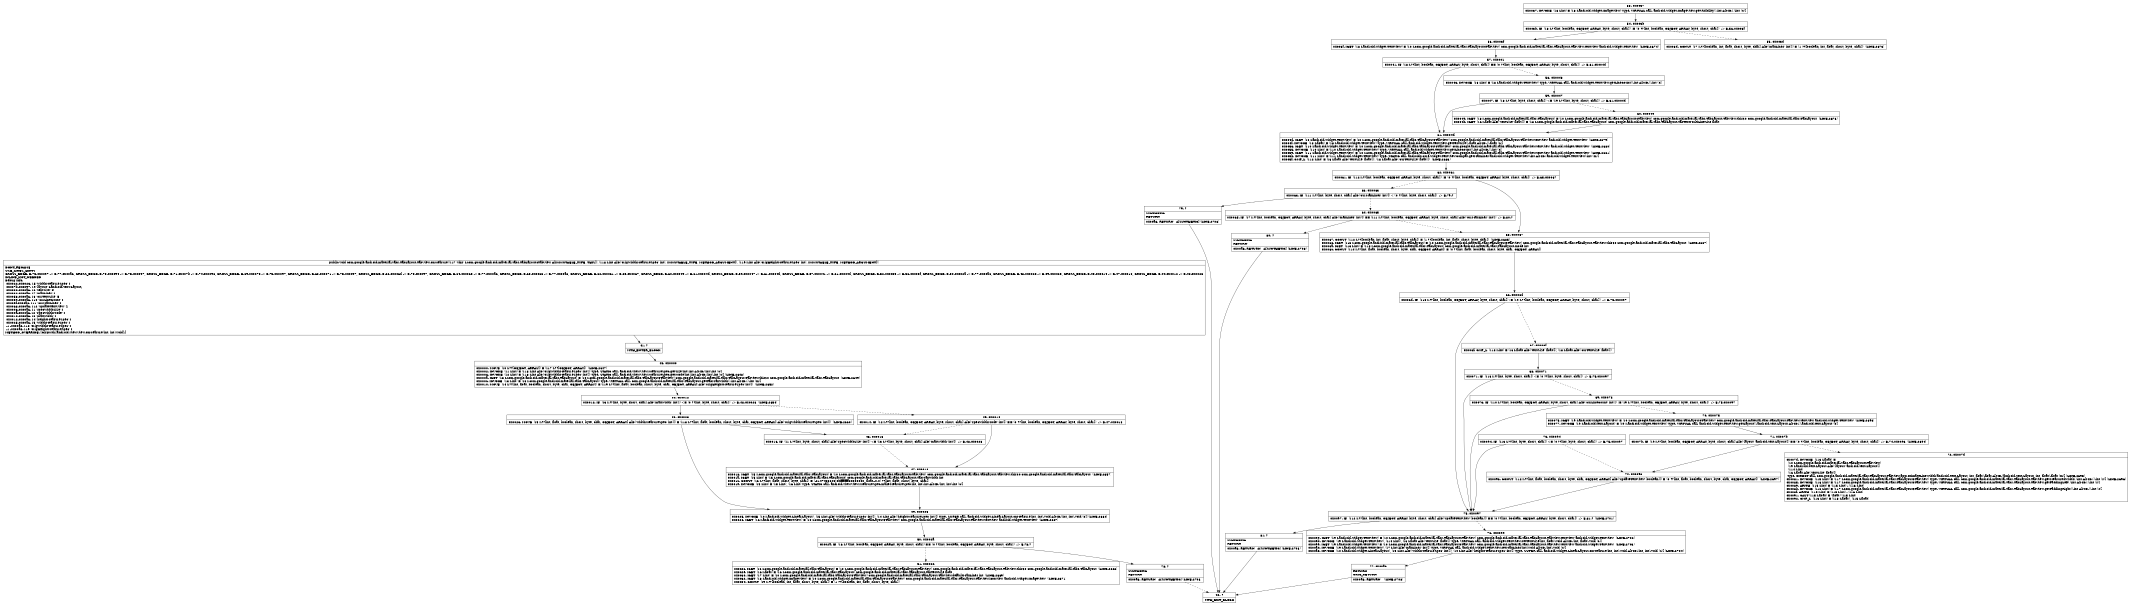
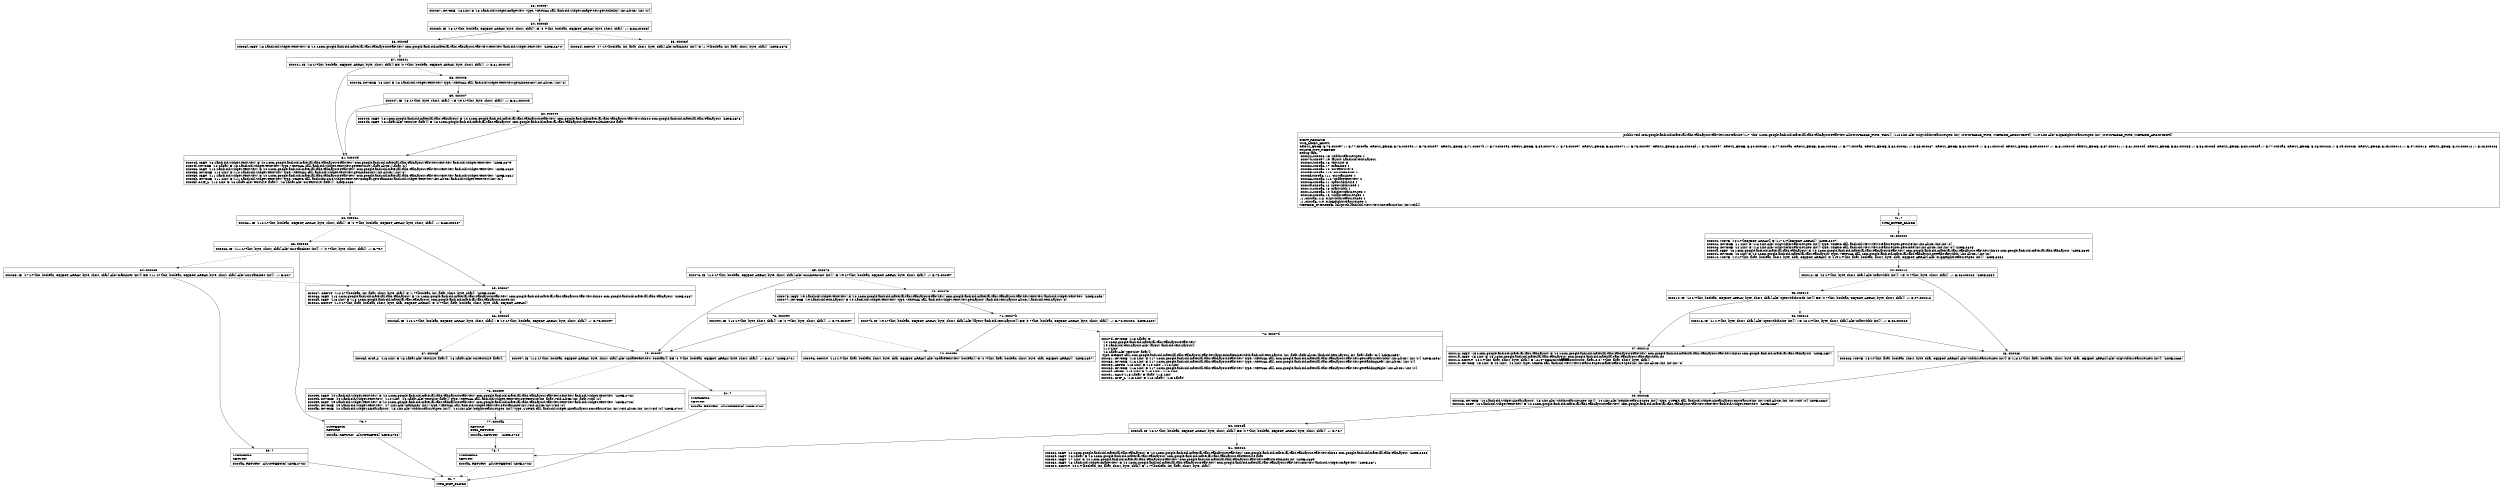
node "68: 0x0071": removed
edge "48: 0x0023" -> "46: 0x0016": reversed
edge "74: 0x0096" -> "75: 0x0097": removed
edge "77: 0x00a6" -> "42: ?": now "77: 0x00a6" -> "78: ?"
